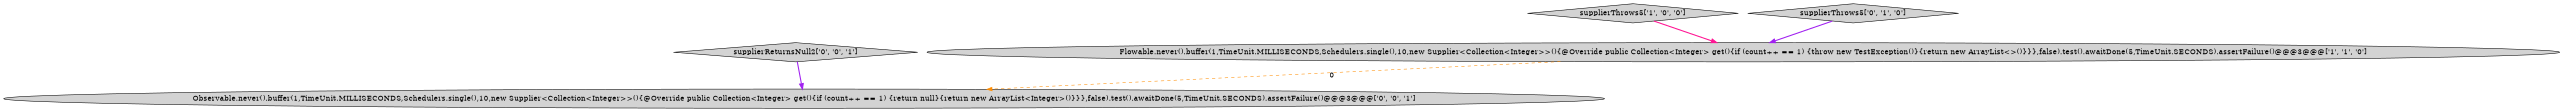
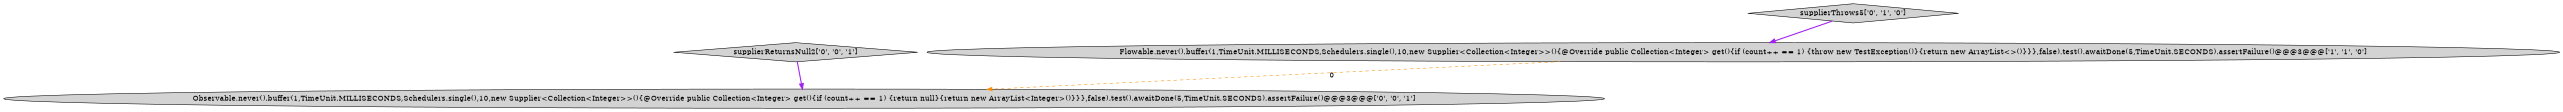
node "supplierThrows5['1', '0', '0']": removed
